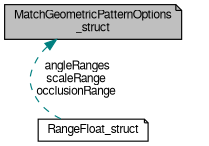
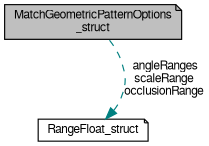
edge "RangeFloat_struct" -> "MatchGeometricPatternOptions _struct": reversed
